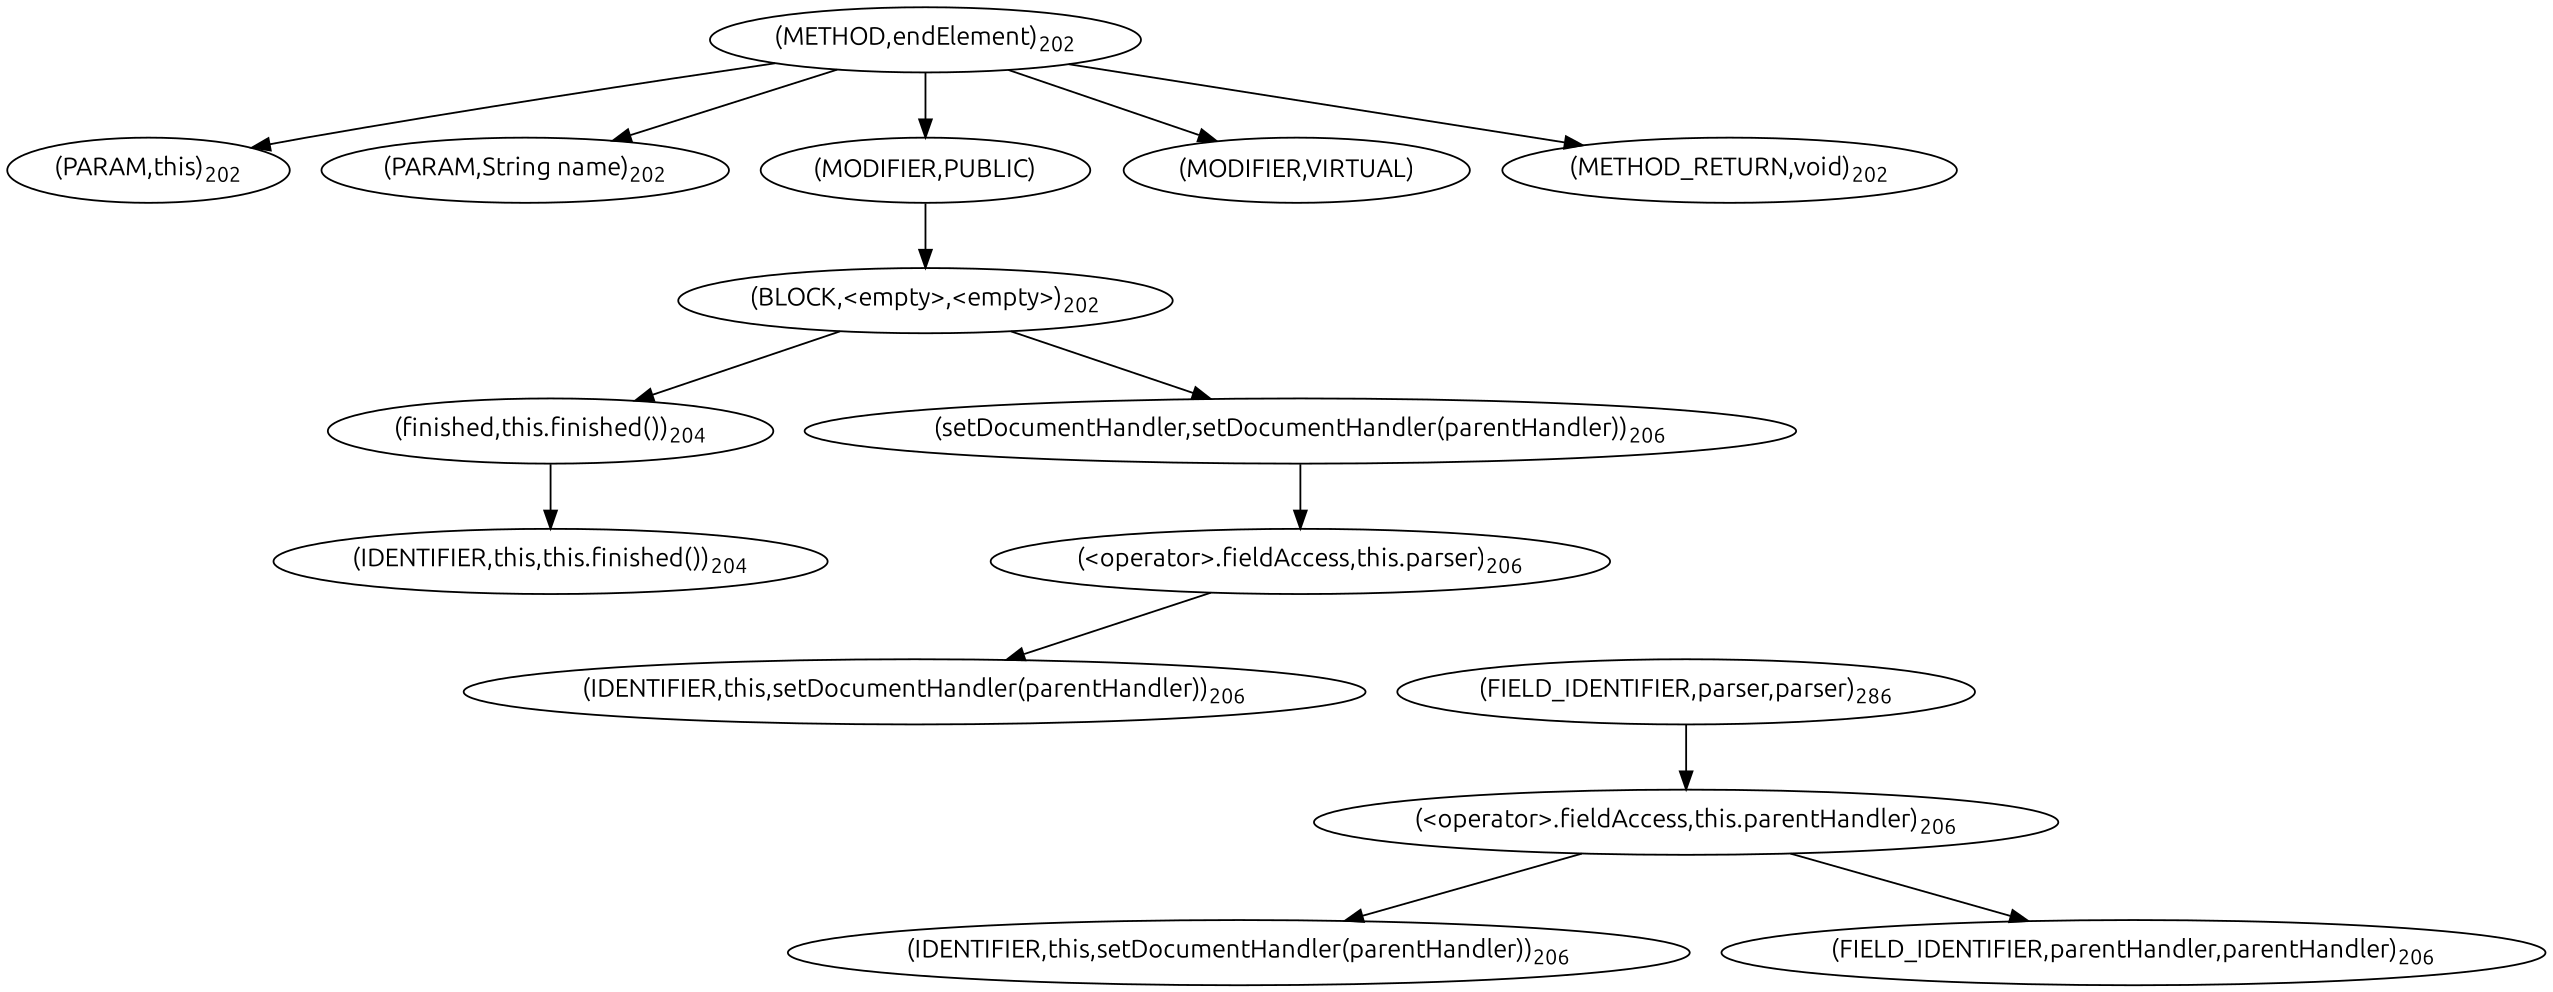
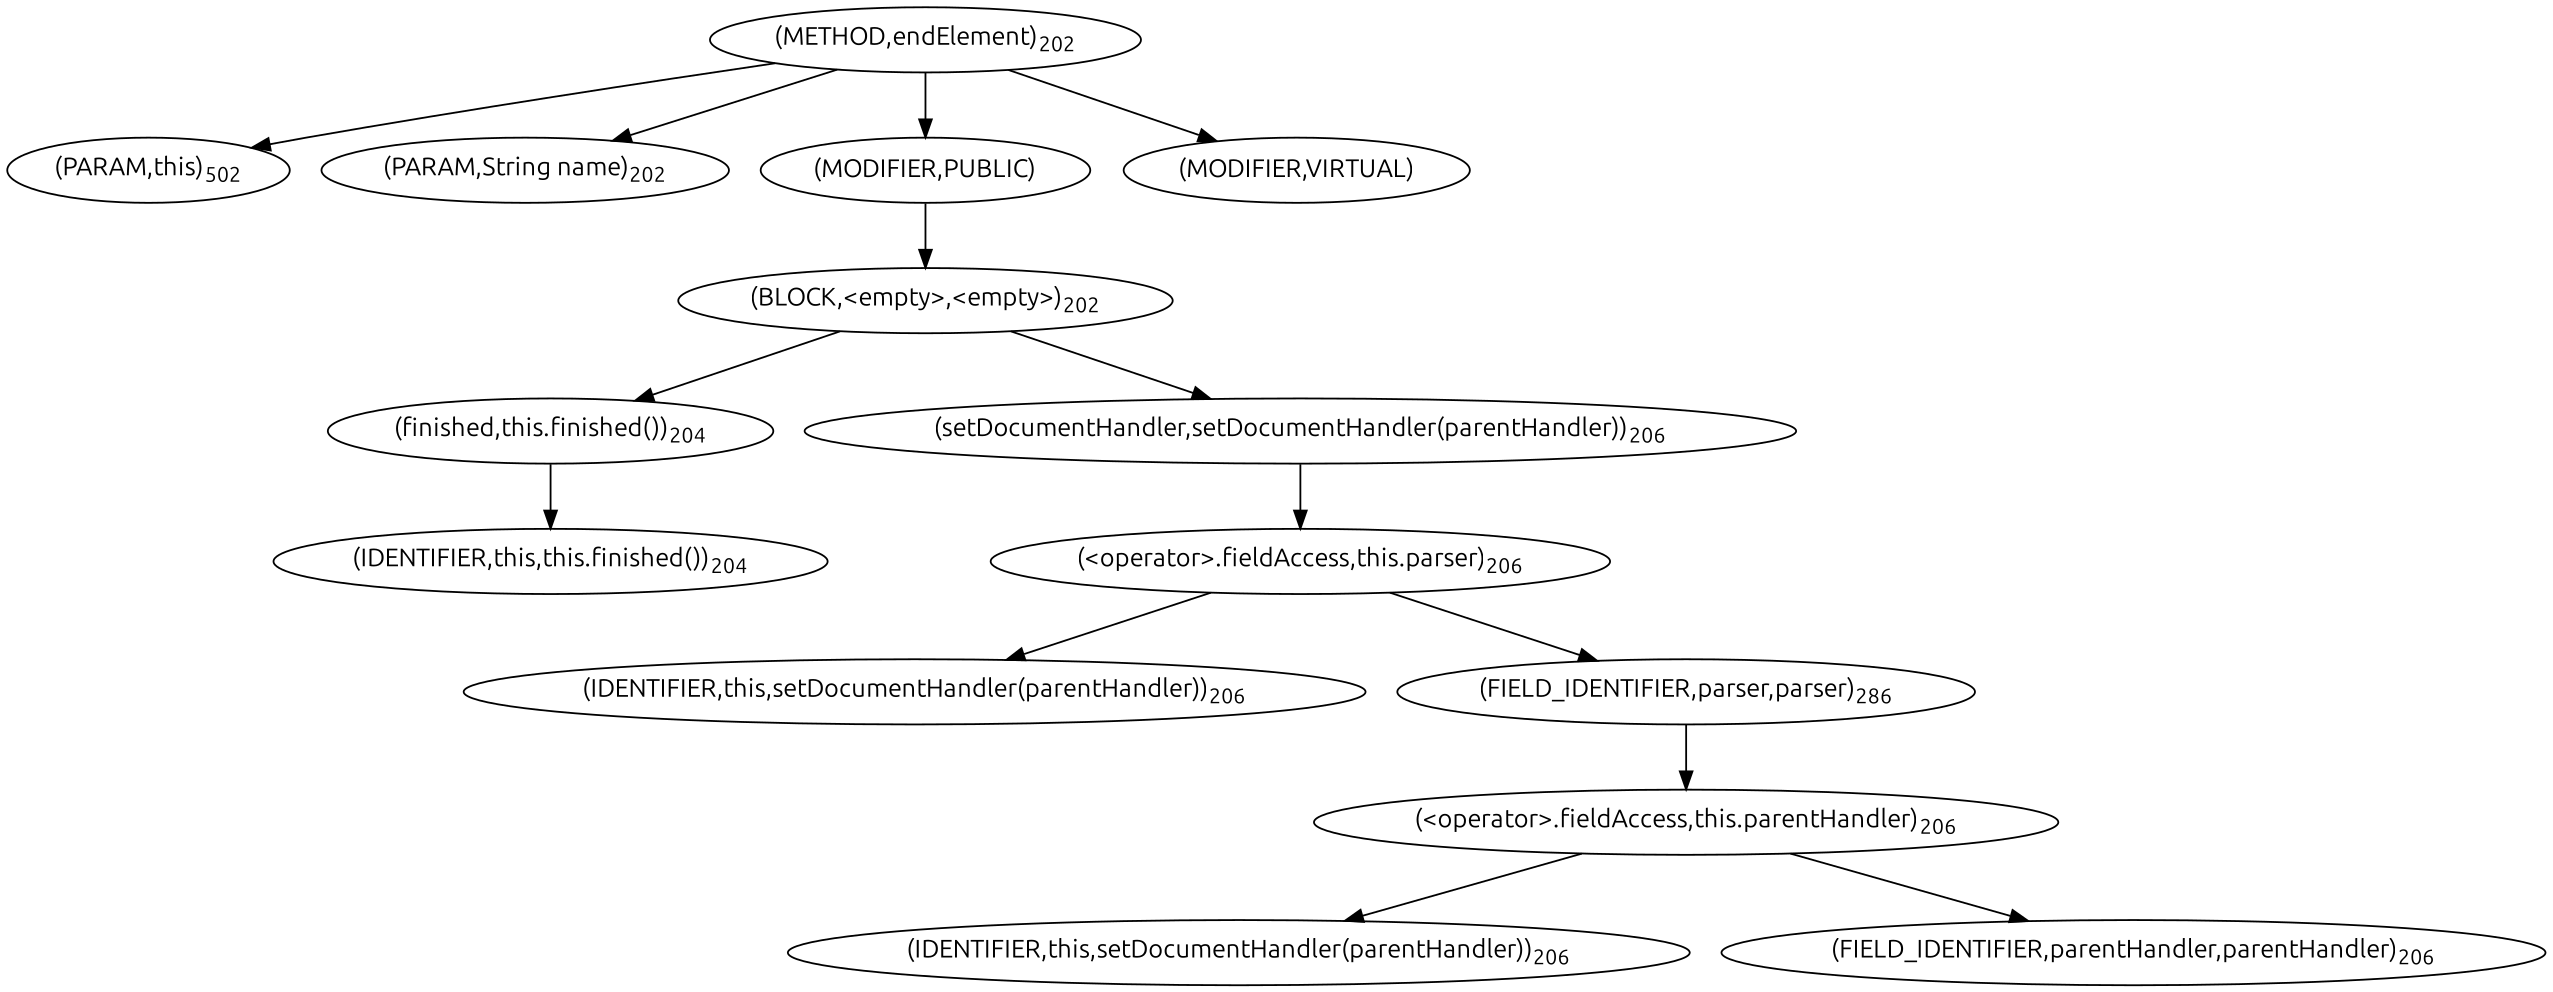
node "(PARAM,this)": text "202" -> "502"
node "(METHOD_RETURN,void)": removed
edge "(<operator>.fieldAccess,this.parser)" -> "(FIELD_IDENTIFIER,parser,parser)": added
